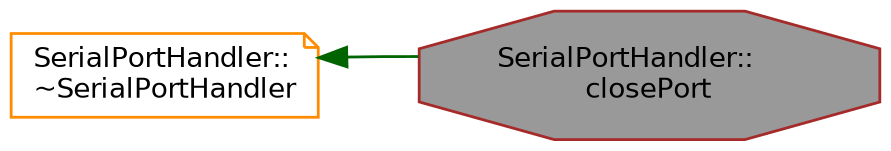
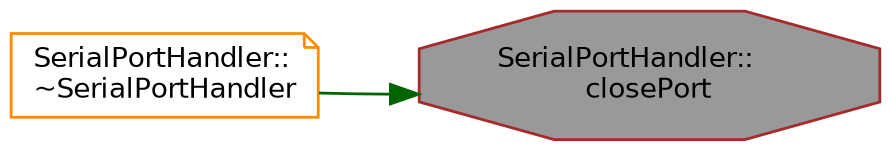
edge "SerialPortHandler:: closePort" -> "SerialPortHandler:: ~SerialPortHandler": reversed
